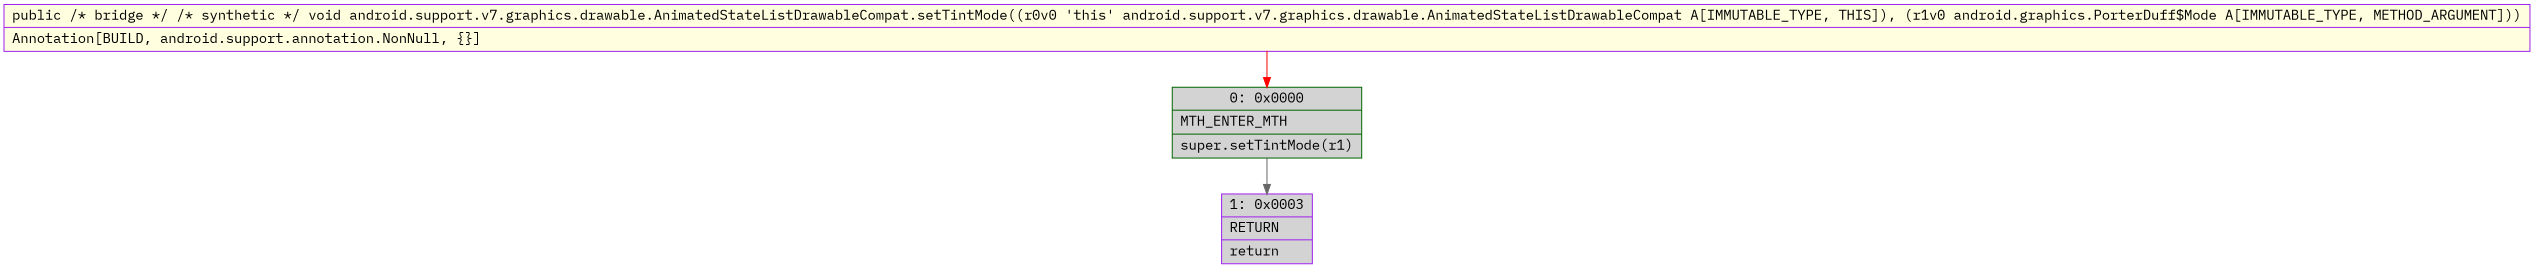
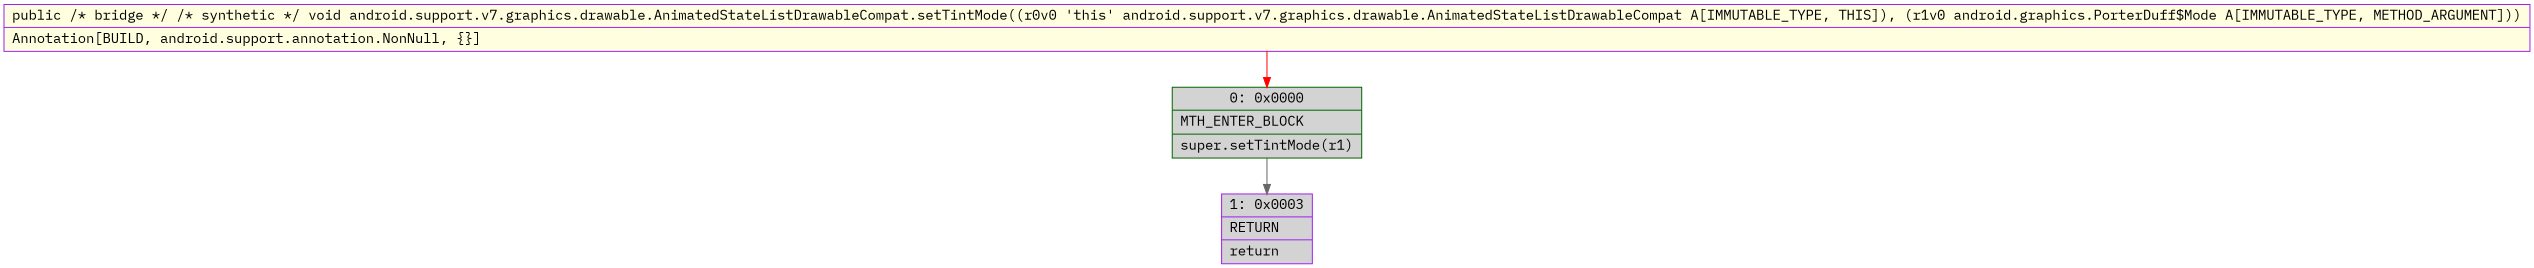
node "0: 0x0000": text "MTH_ENTER_MTH" -> "MTH_ENTER_BLOCK"
